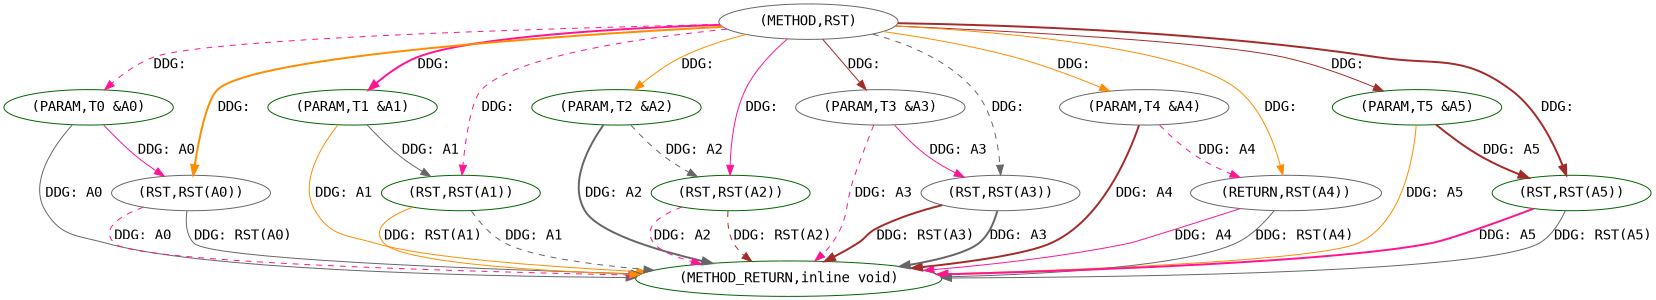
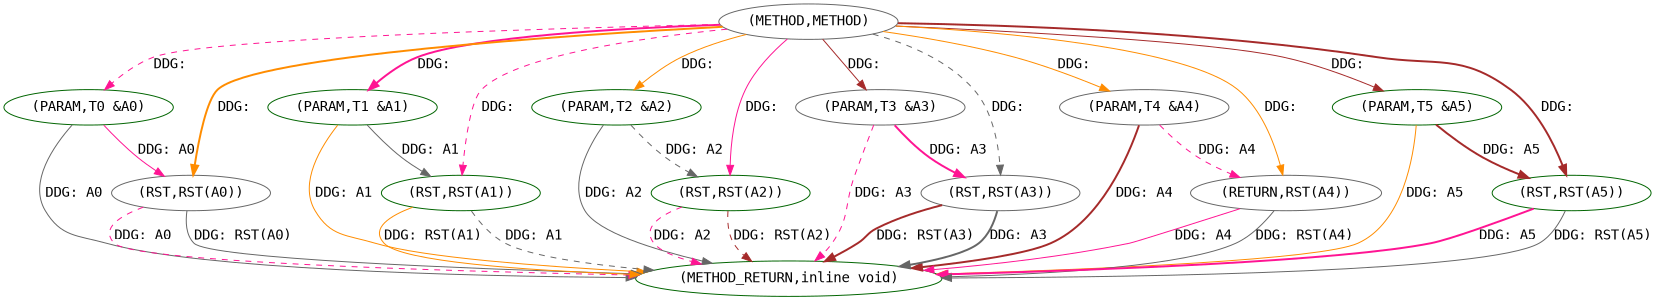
node "(METHOD,RST)": label "(METHOD,RST)" -> "(METHOD,METHOD)"
edge "(PARAM,T3 &A3)" -> "(RST,RST(A3))": style solid -> bold
edge "(PARAM,T2 &A2)" -> "(METHOD_RETURN,inline void)": style bold -> solid
